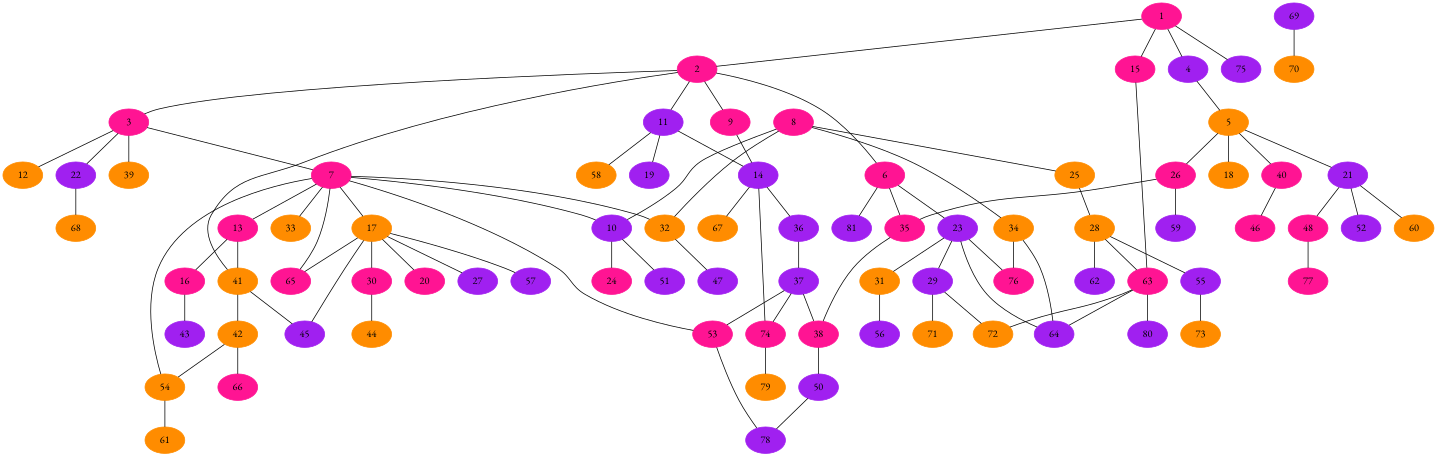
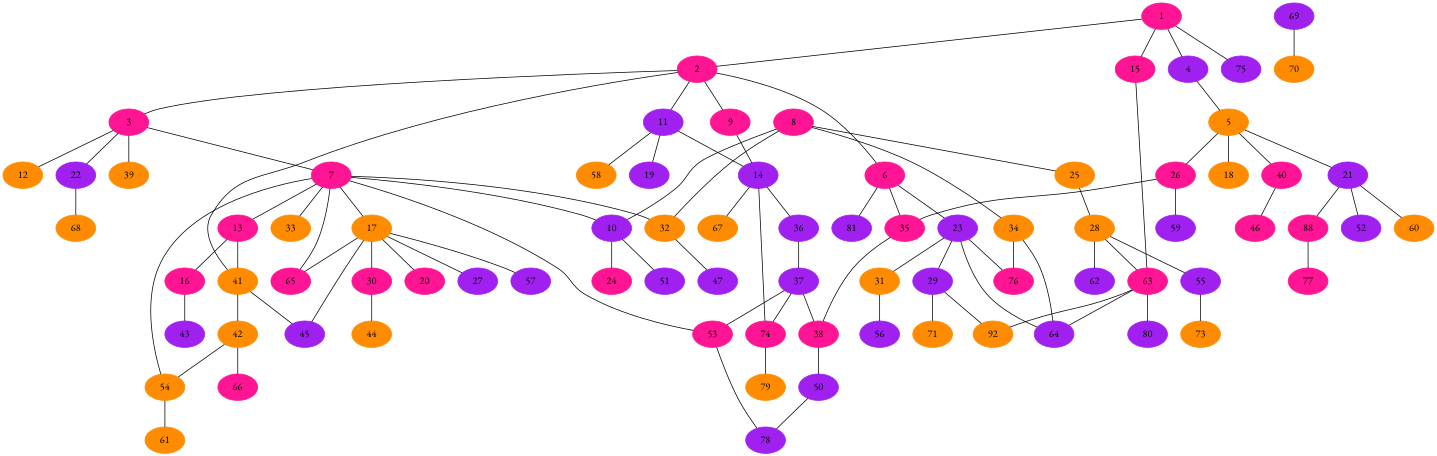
node "48": label "48" -> "88"
node "72": label "72" -> "92"
